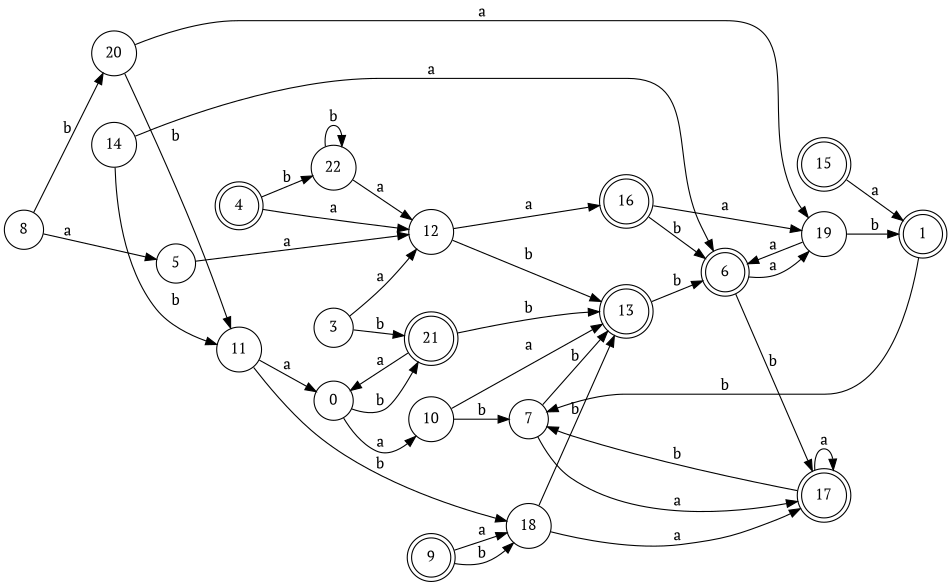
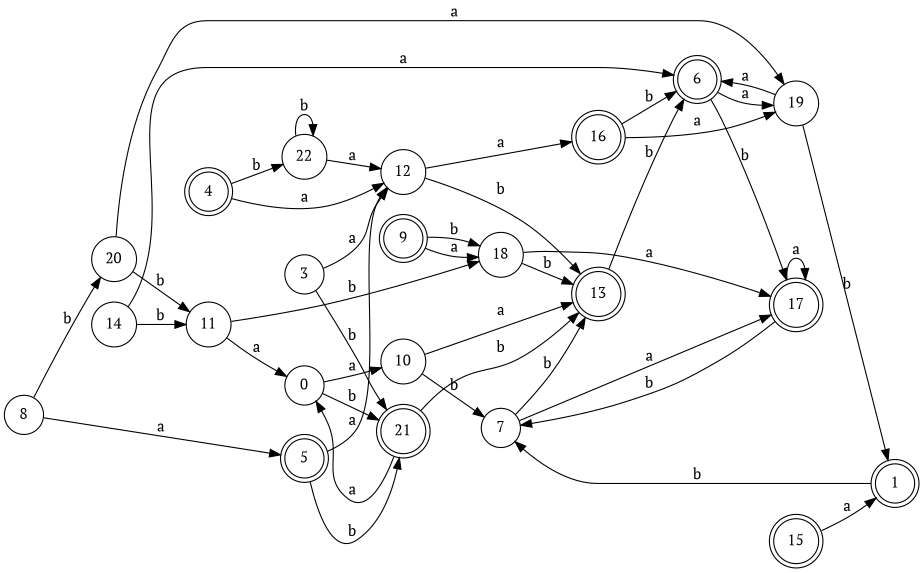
node "5": shape circle -> doublecircle
edge "5" -> "21": added, label "b"
